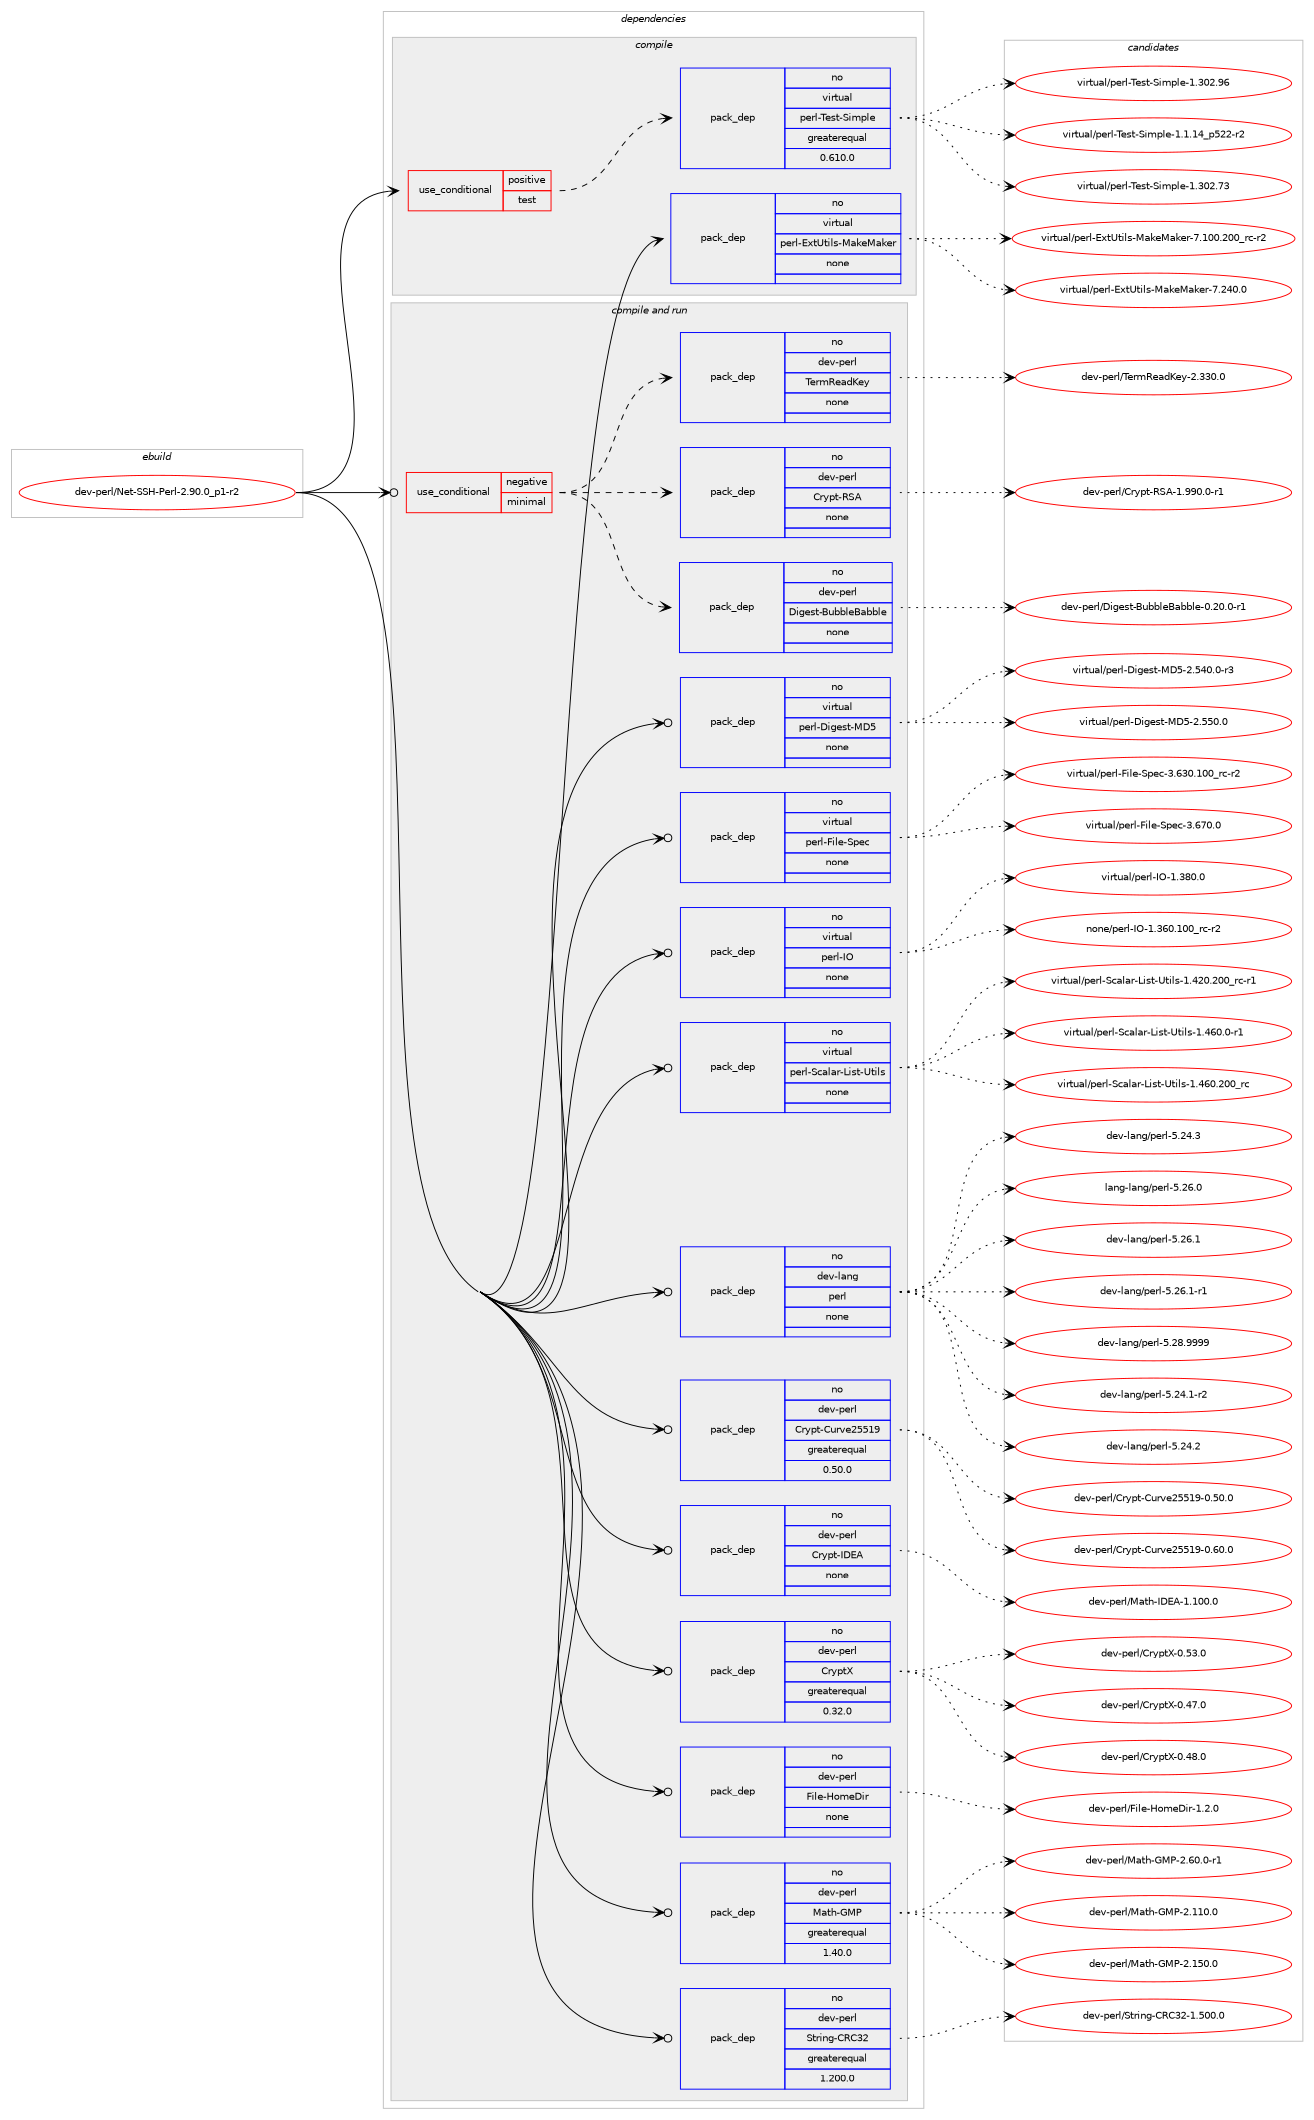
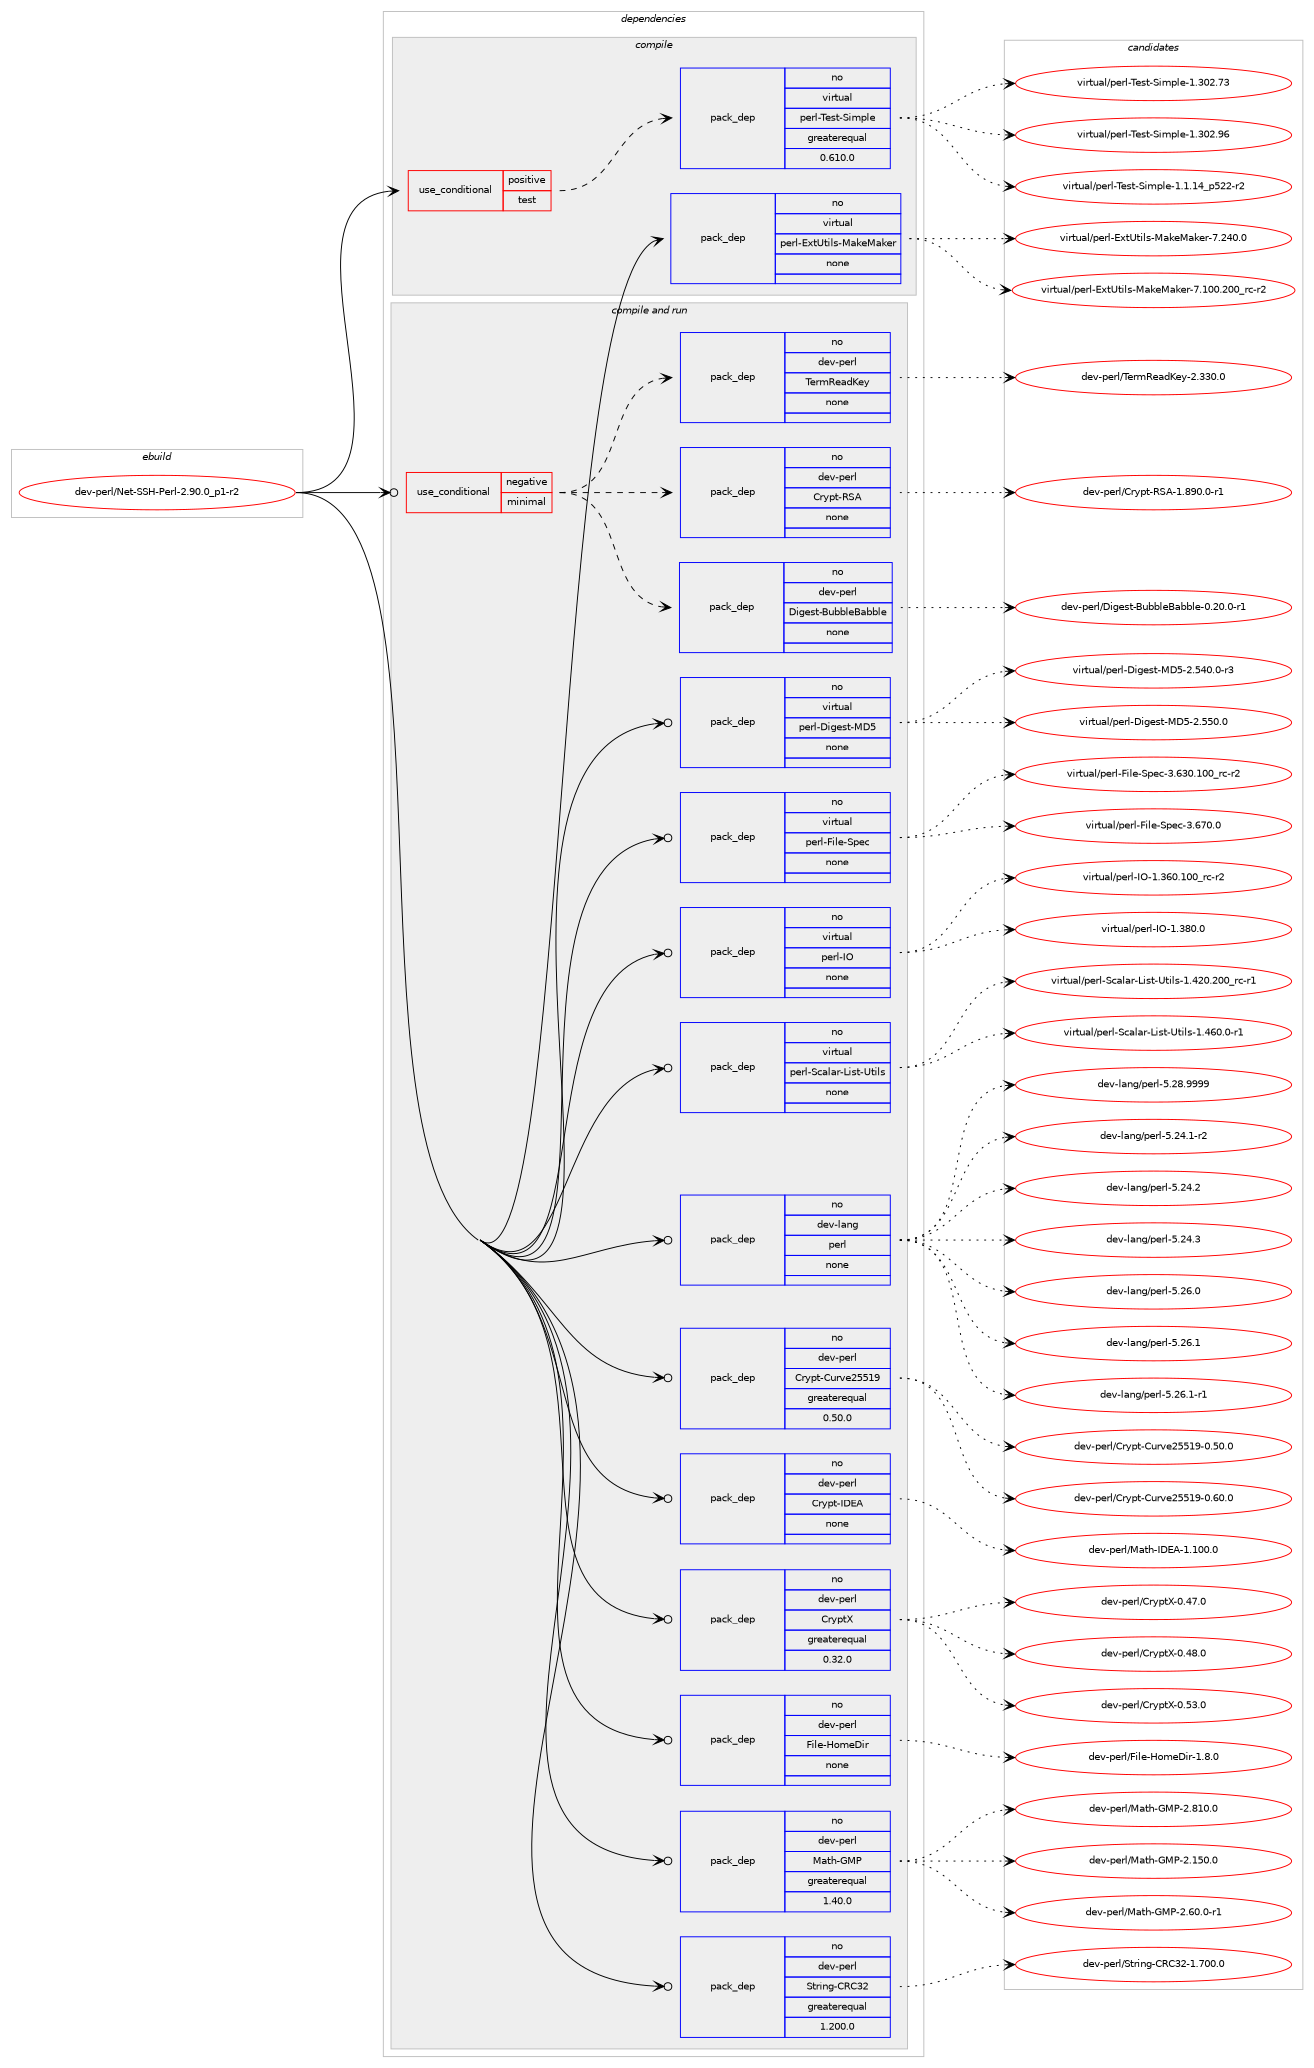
node "dev-perl/Crypt-RSA-1.990.0-r1": label "dev-perl/Crypt-RSA-1.990.0-r1" -> "dev-perl/Crypt-RSA-1.890.0-r1"
node "none/perl-IO-1.360.100_rc-r2": label "none/perl-IO-1.360.100_rc-r2" -> "virtual/perl-IO-1.360.100_rc-r2"
node "virtual/perl-Scalar-List-Utils-1.460.200_rc": removed
node "lang-lang/perl-5.26.0": label "lang-lang/perl-5.26.0" -> "dev-lang/perl-5.26.0"
node "dev-perl/File-HomeDir-1.2.0": label "dev-perl/File-HomeDir-1.2.0" -> "dev-perl/File-HomeDir-1.8.0"
node "dev-perl/Math-GMP-2.110.0": label "dev-perl/Math-GMP-2.110.0" -> "dev-perl/Math-GMP-2.810.0"
node "dev-perl/String-CRC32-1.500.0": label "dev-perl/String-CRC32-1.500.0" -> "dev-perl/String-CRC32-1.700.0"
